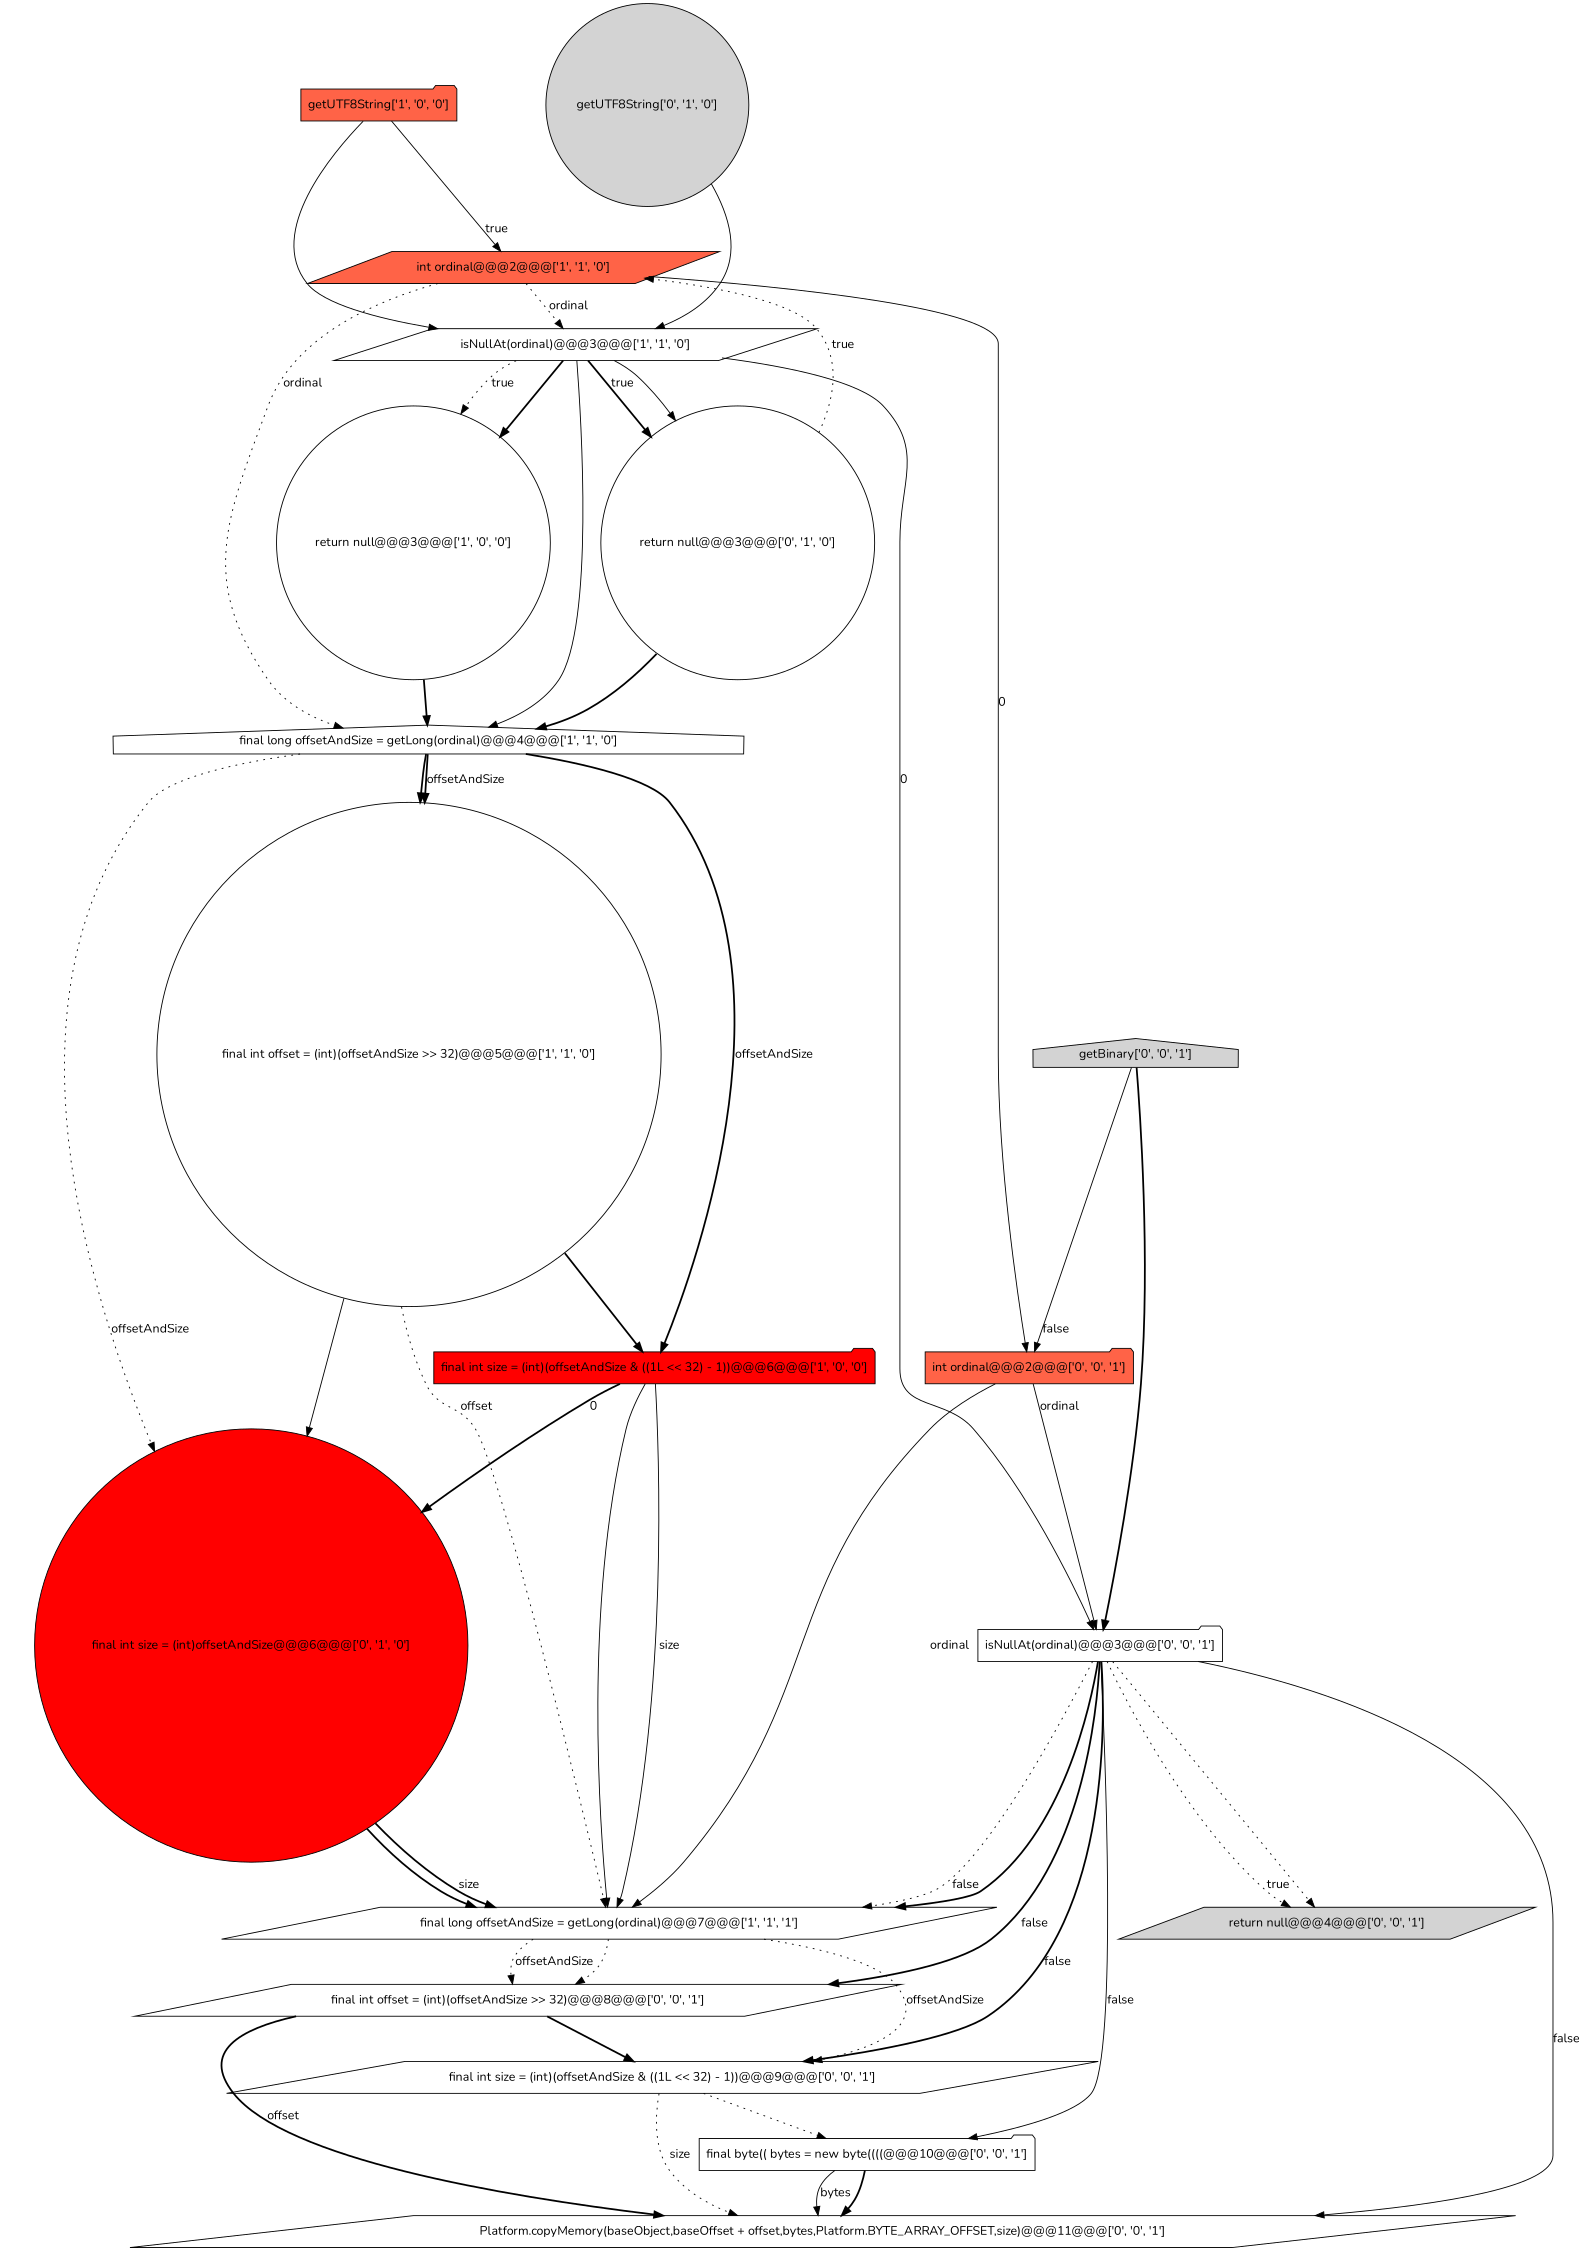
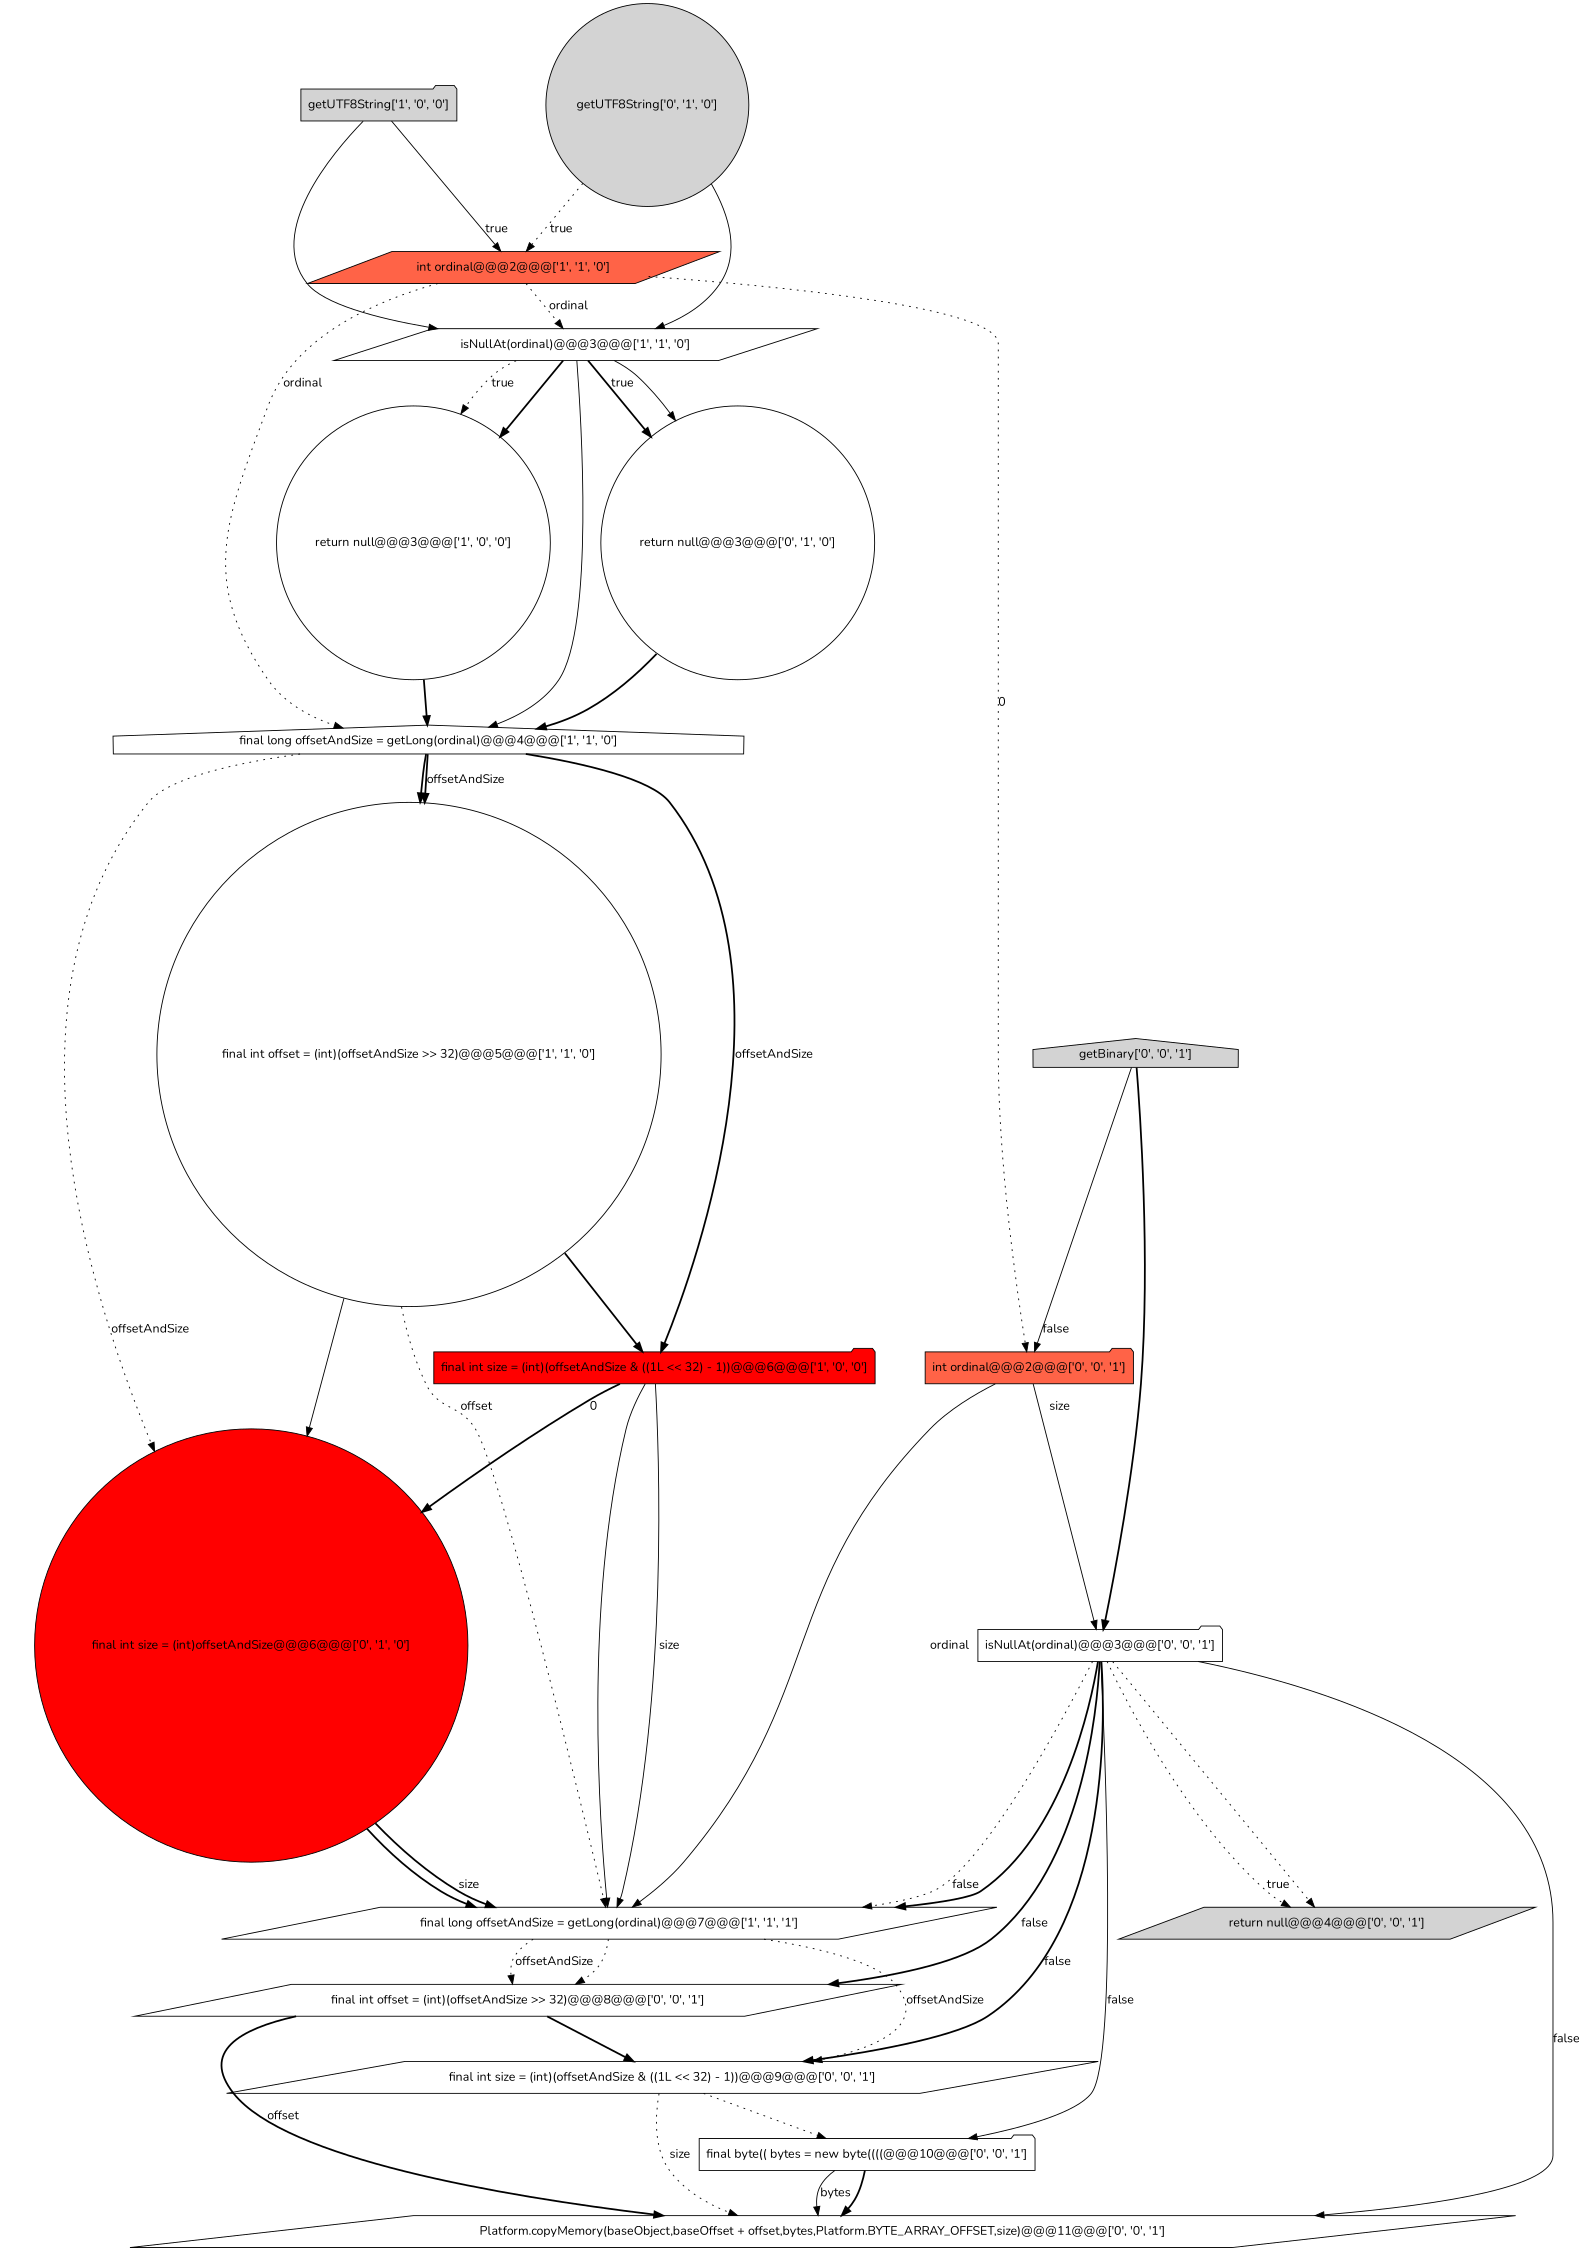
node "getUTF8String['1', '0', '0']": fillcolor tomato -> lightgray
edge "return null@@@3@@@['0', '1', '0']" -> "int ordinal@@@2@@@['1', '1', '0']": now "getUTF8String['0', '1', '0']" -> "int ordinal@@@2@@@['1', '1', '0']"
edge "int ordinal@@@2@@@['1', '1', '0']" -> "int ordinal@@@2@@@['0', '0', '1']": style solid -> dotted
edge "isNullAt(ordinal)@@@3@@@['1', '1', '0']" -> "isNullAt(ordinal)@@@3@@@['0', '0', '1']": removed, label "0"
edge "int ordinal@@@2@@@['0', '0', '1']" -> "isNullAt(ordinal)@@@3@@@['0', '0', '1']": label "ordinal" -> "size"
